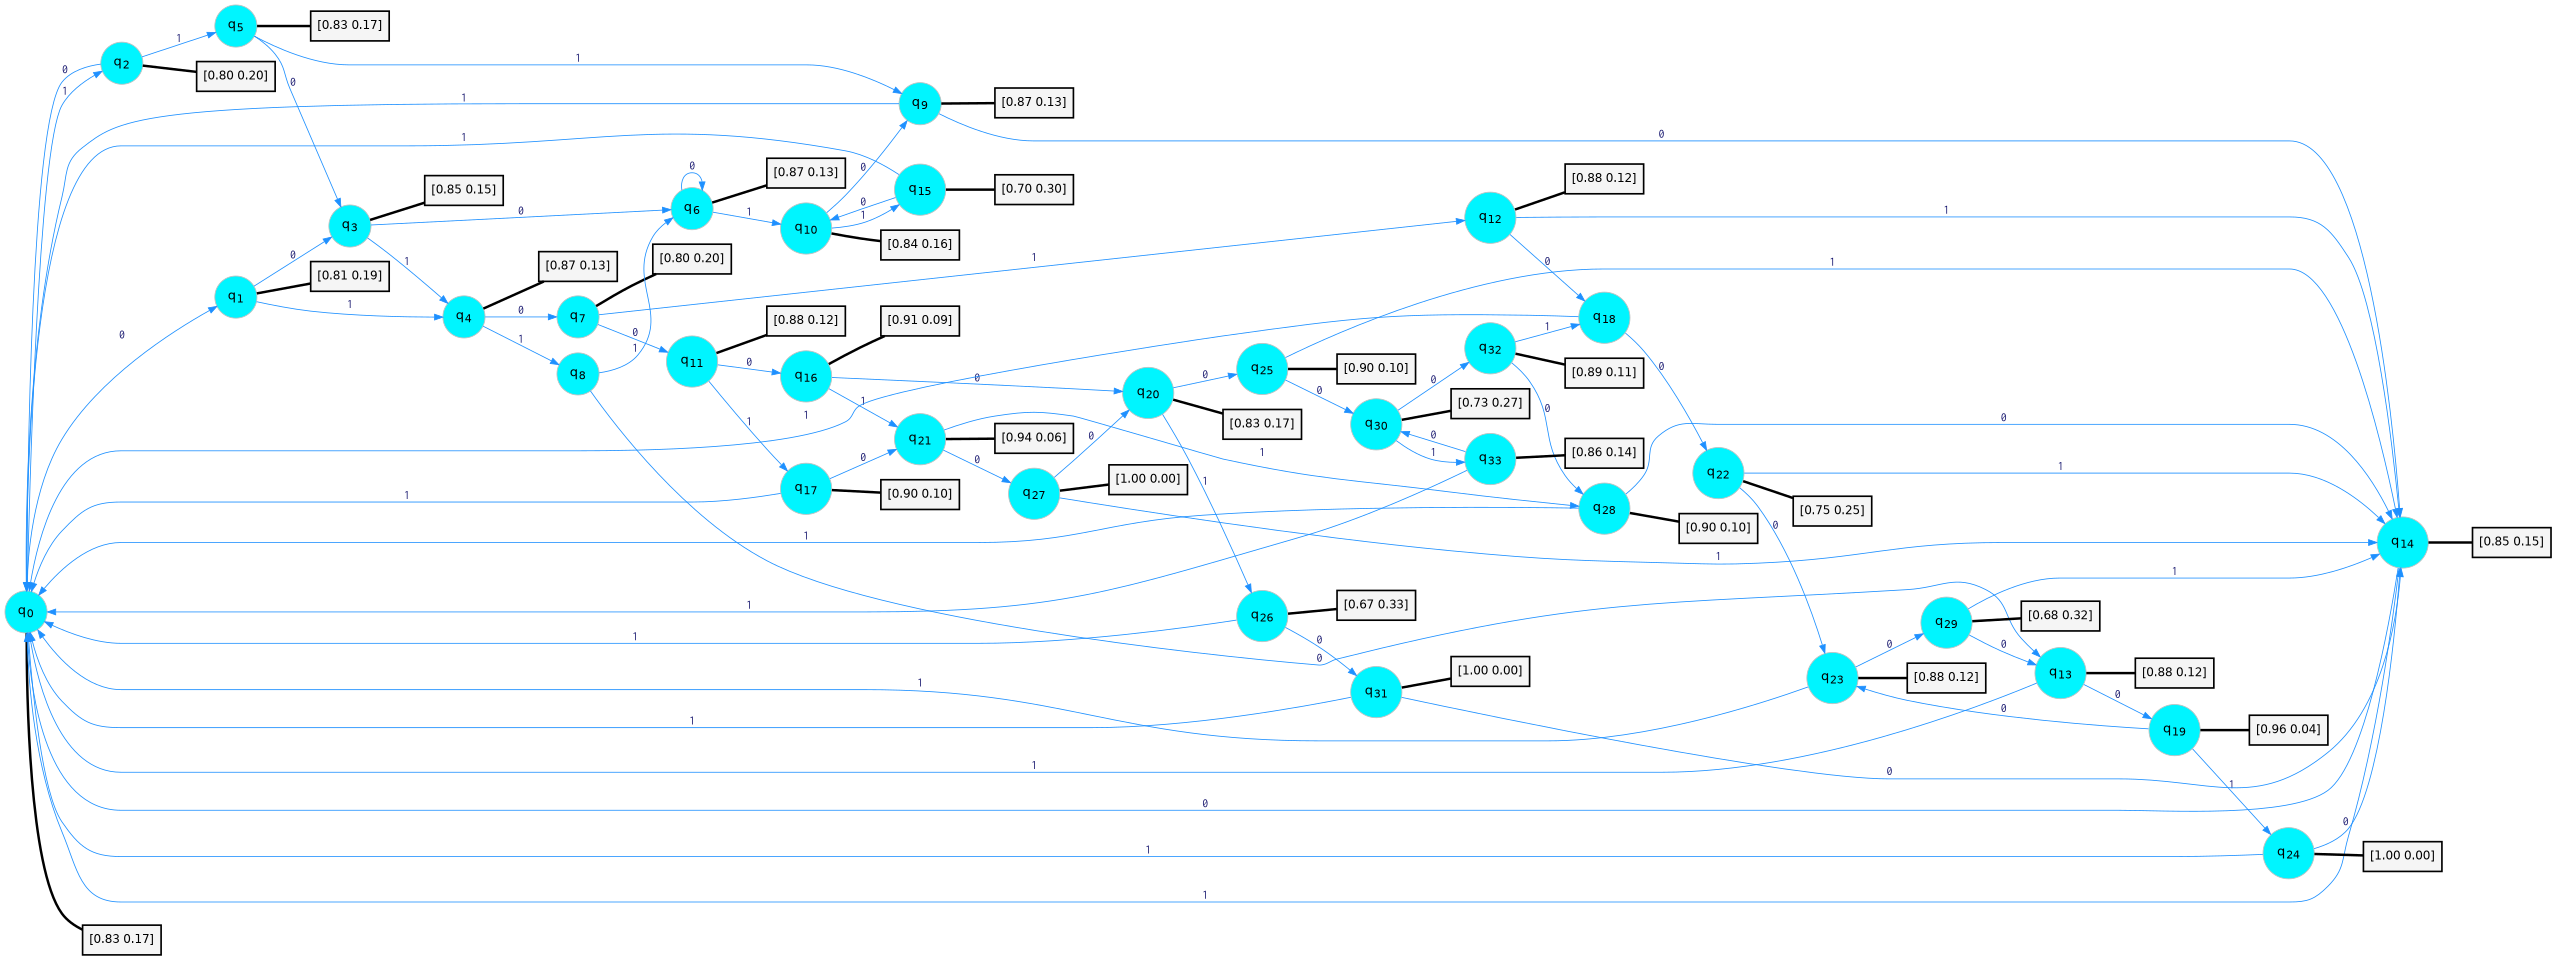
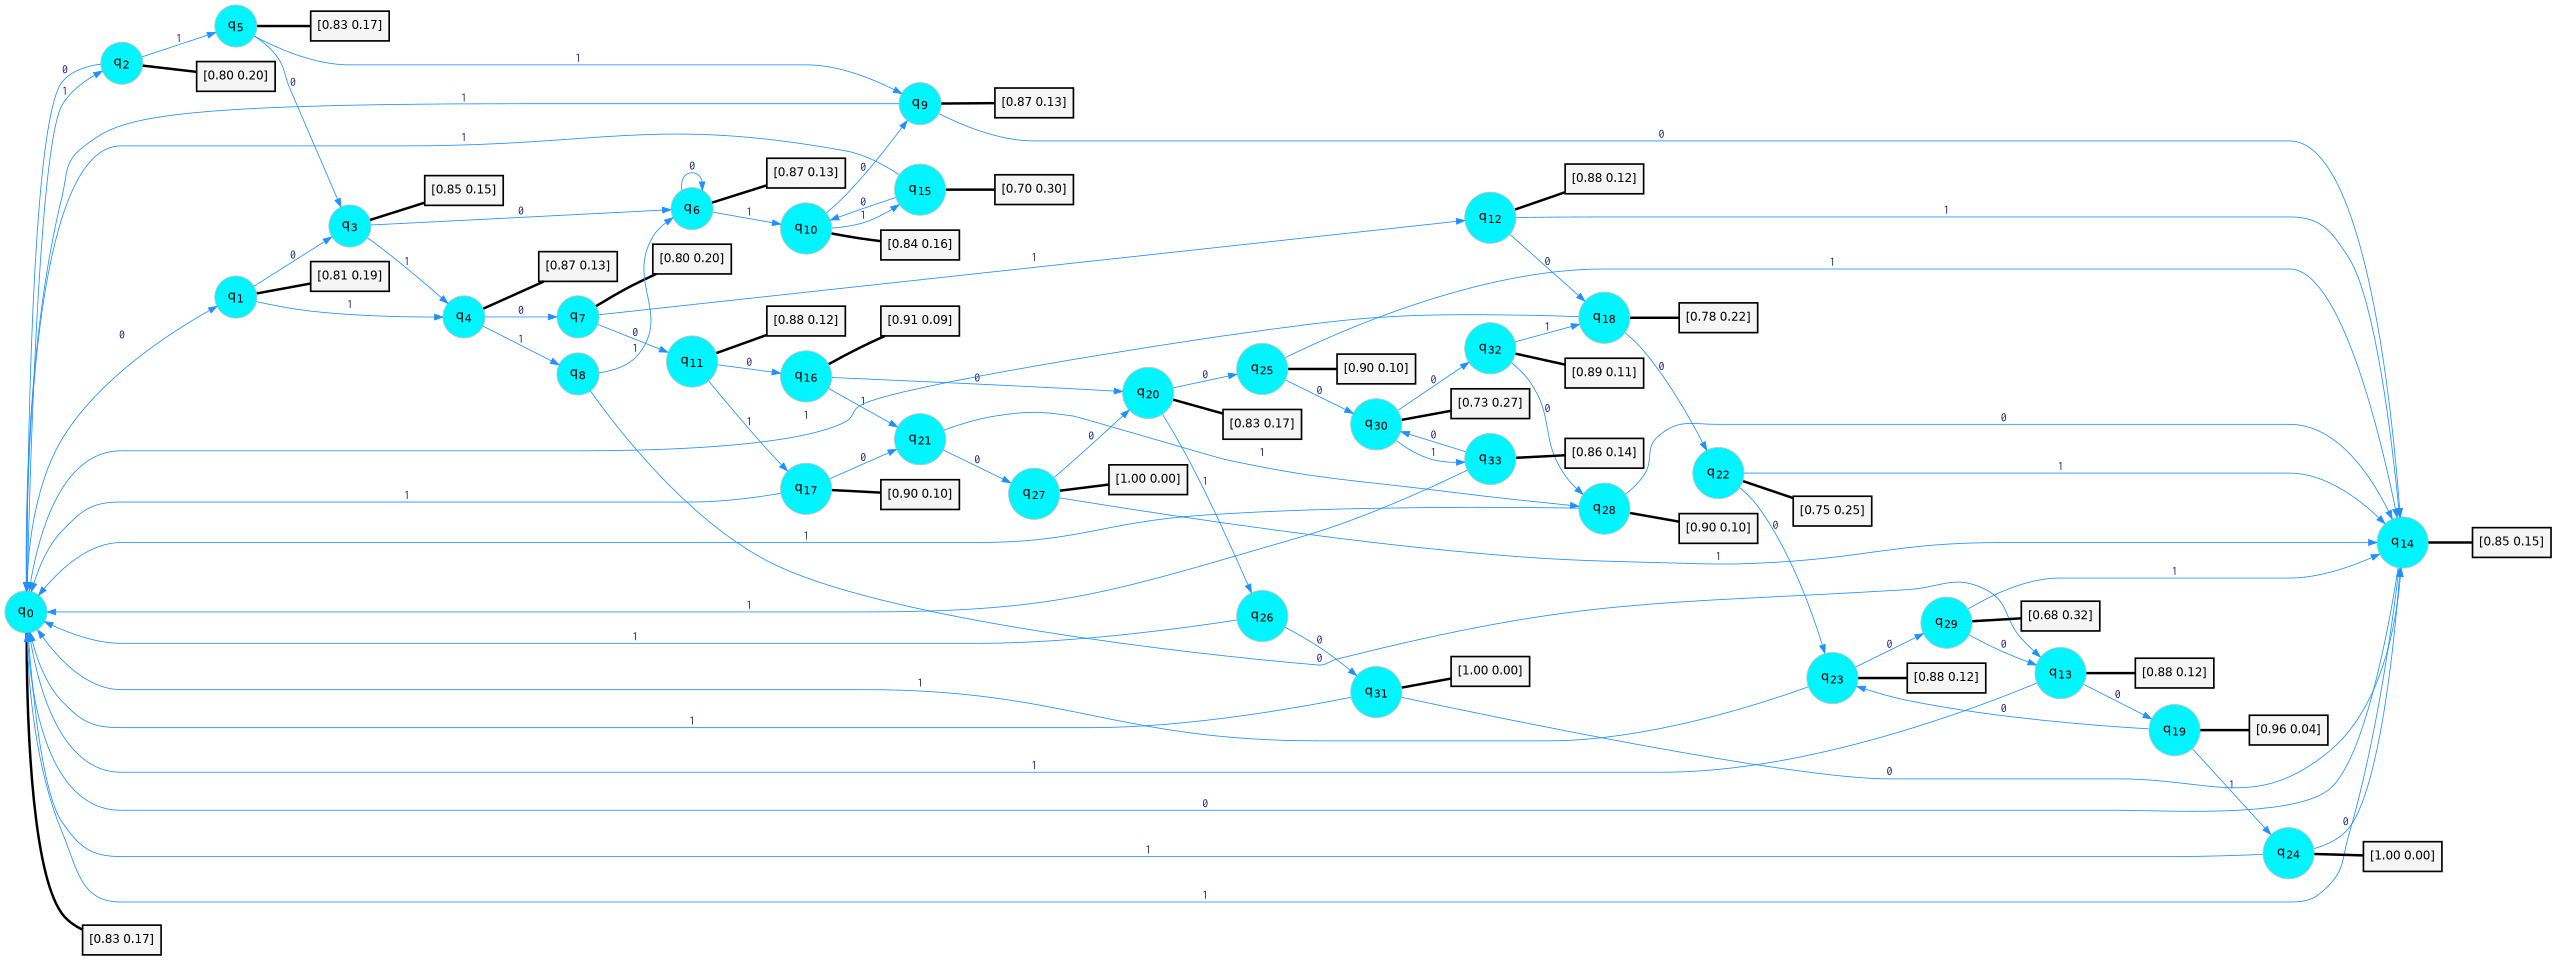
node "[0.78 0.22]": added
node "[0.94 0.06]": removed
node "[0.67 0.33]": removed
